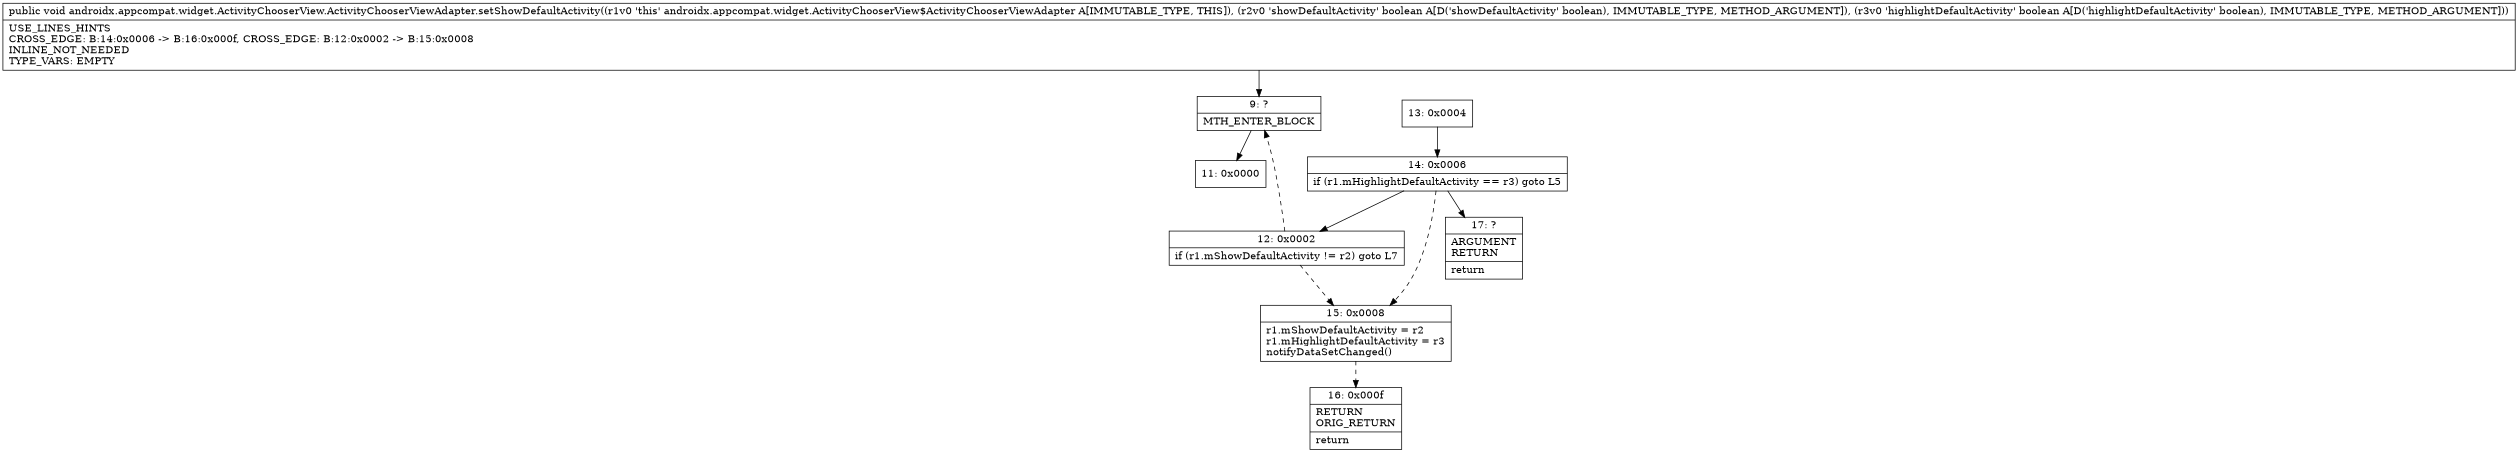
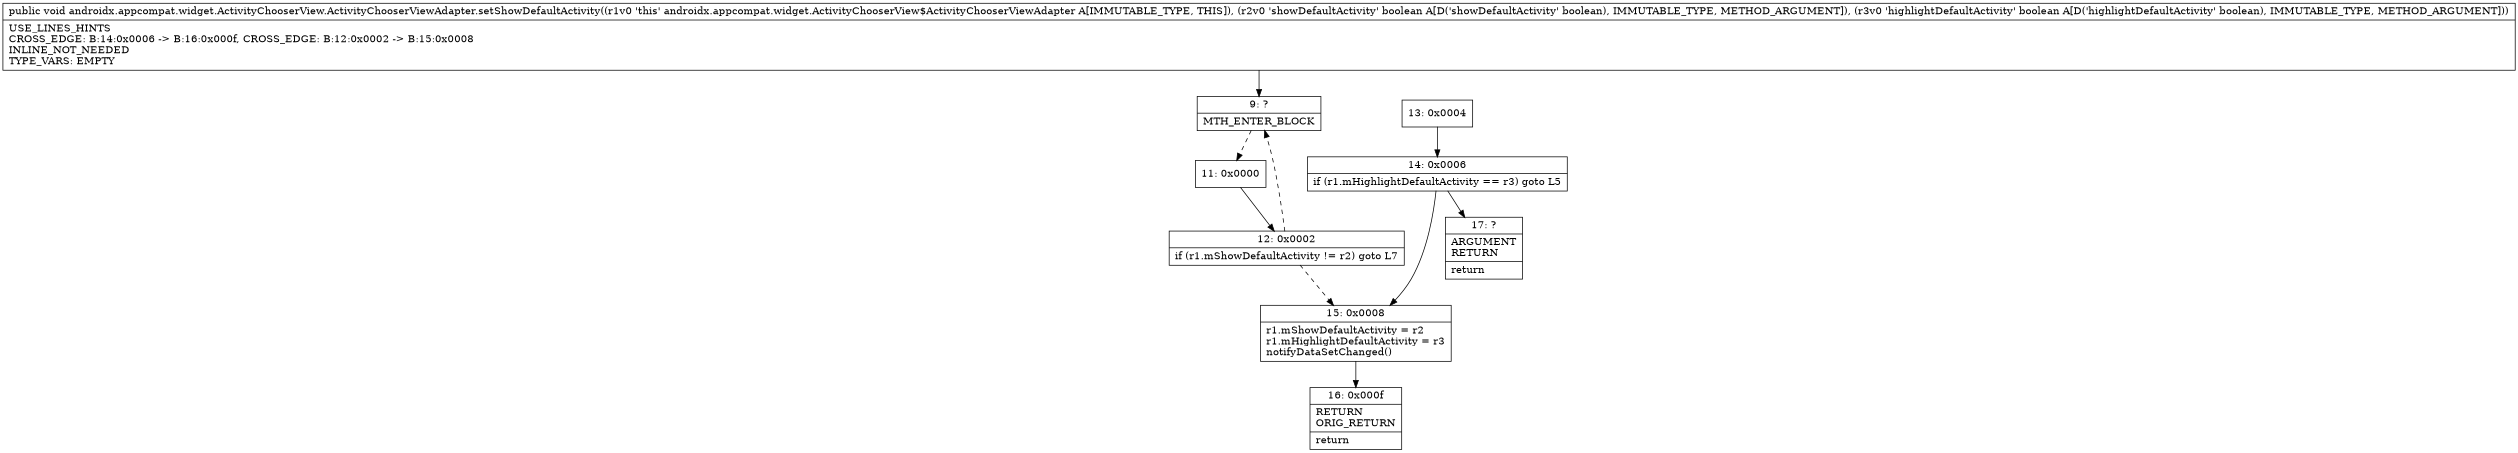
edge "9: ?" -> "11: 0x0000": style solid -> dashed
edge "14: 0x0006" -> "12: 0x0002": now "11: 0x0000" -> "12: 0x0002"
edge "14: 0x0006" -> "15: 0x0008": style dashed -> solid
edge "15: 0x0008" -> "16: 0x000f": style dashed -> solid
